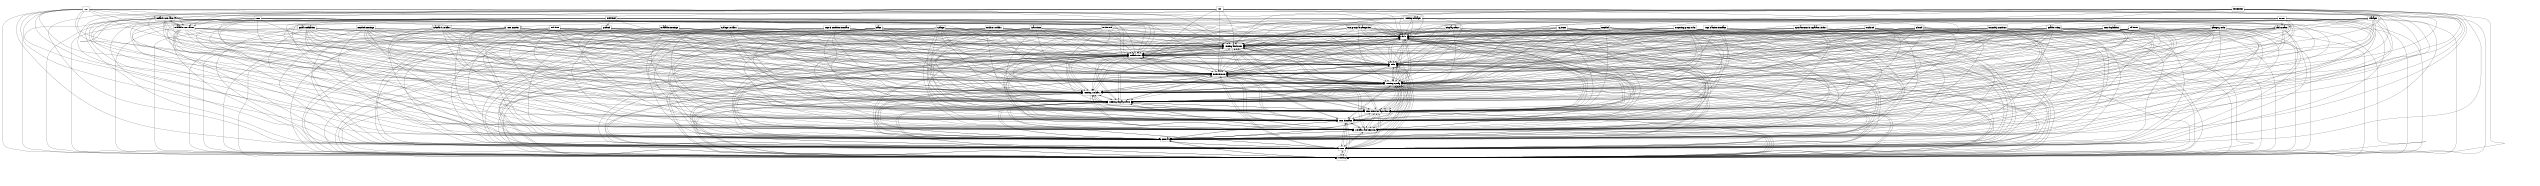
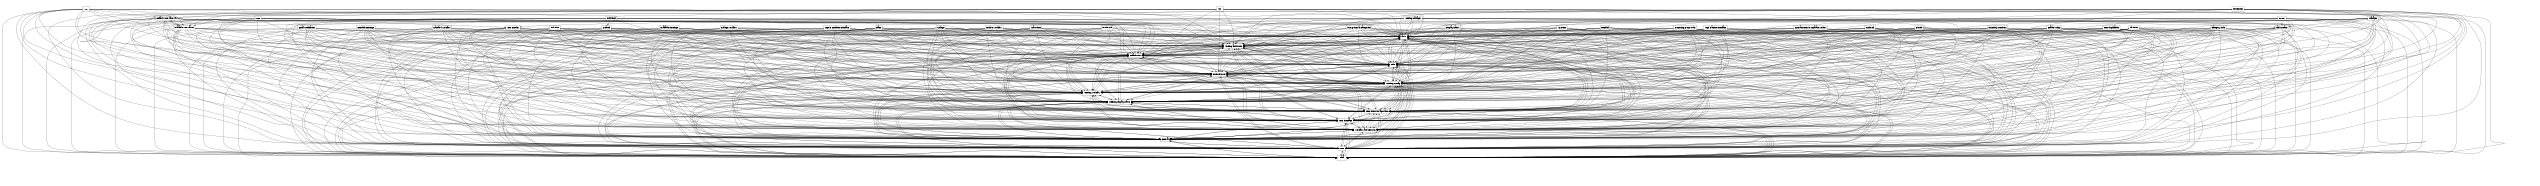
node "Meeting": label "Meeting" -> "Data"
